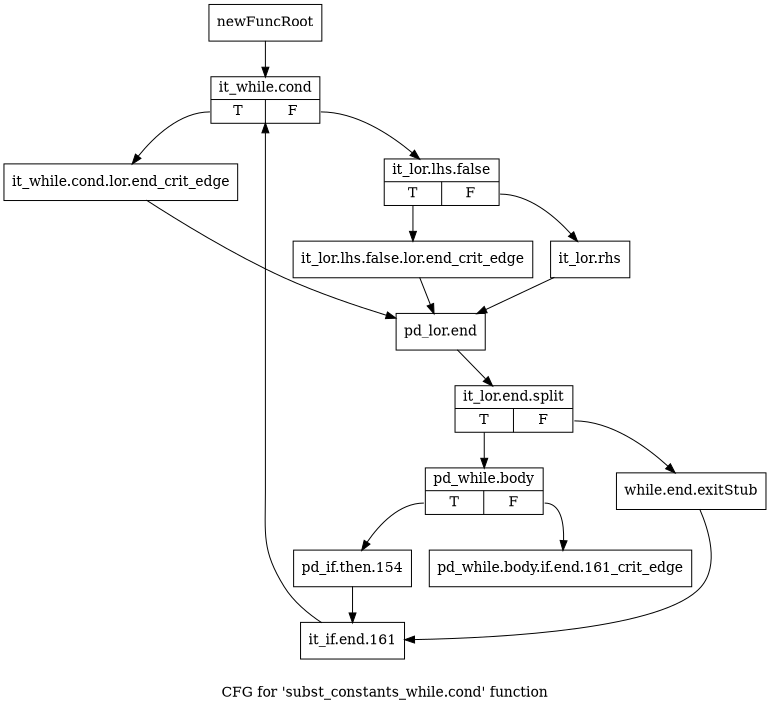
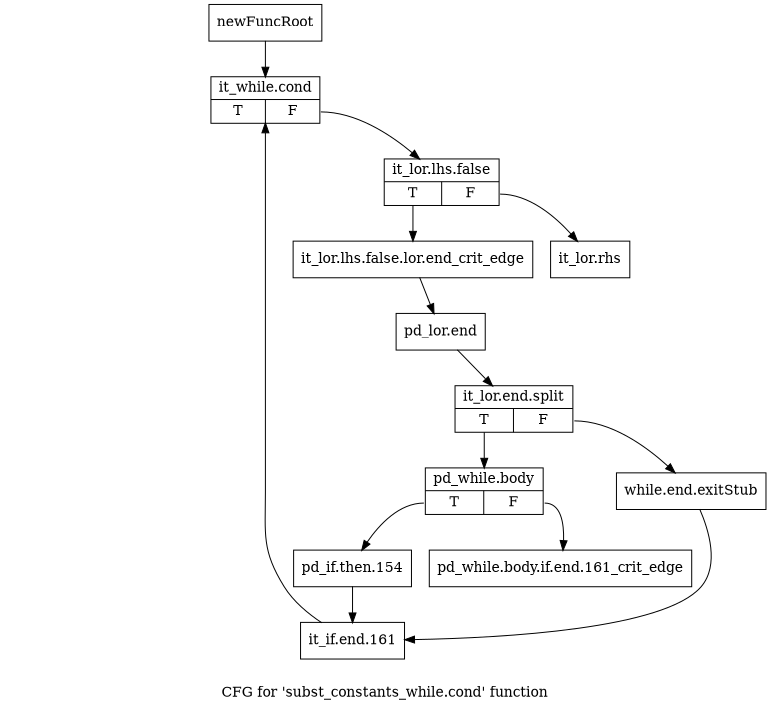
node "it_while.cond.lor.end_crit_edge": removed
edge "it_lor.rhs" -> "pd_lor.end": removed
